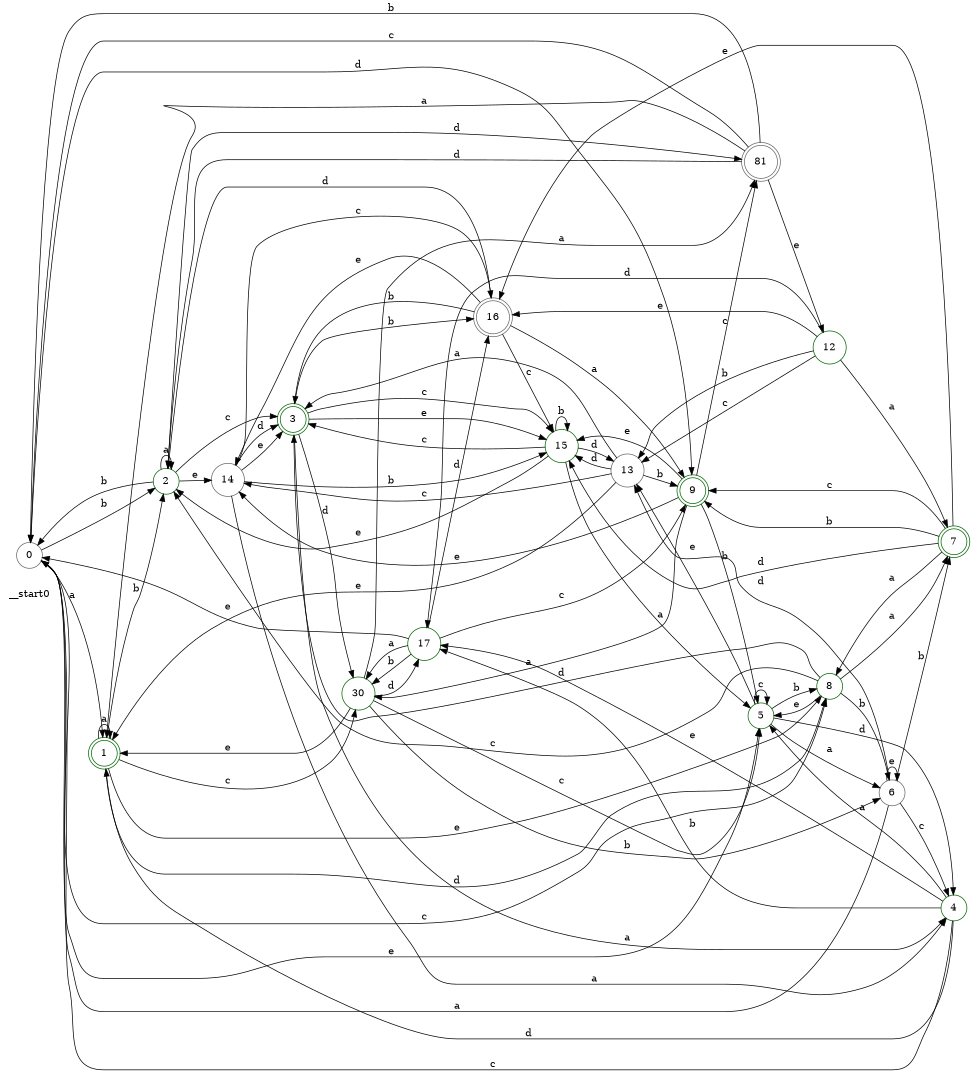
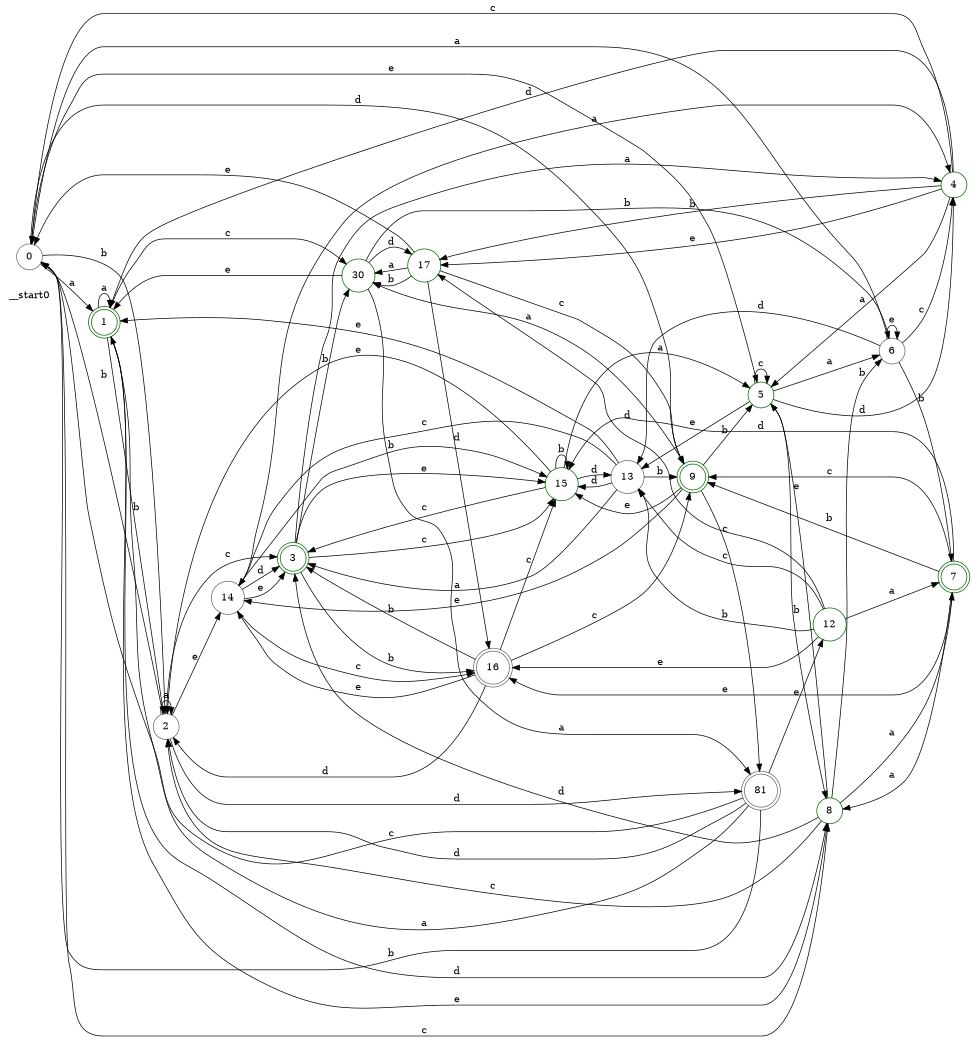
edge "16" -> "9": label "a" -> "c"
node "2": color darkgreen -> gray40
edge "3" -> "30": label "d" -> "b"
edge "30" -> "5": removed, label "c"
